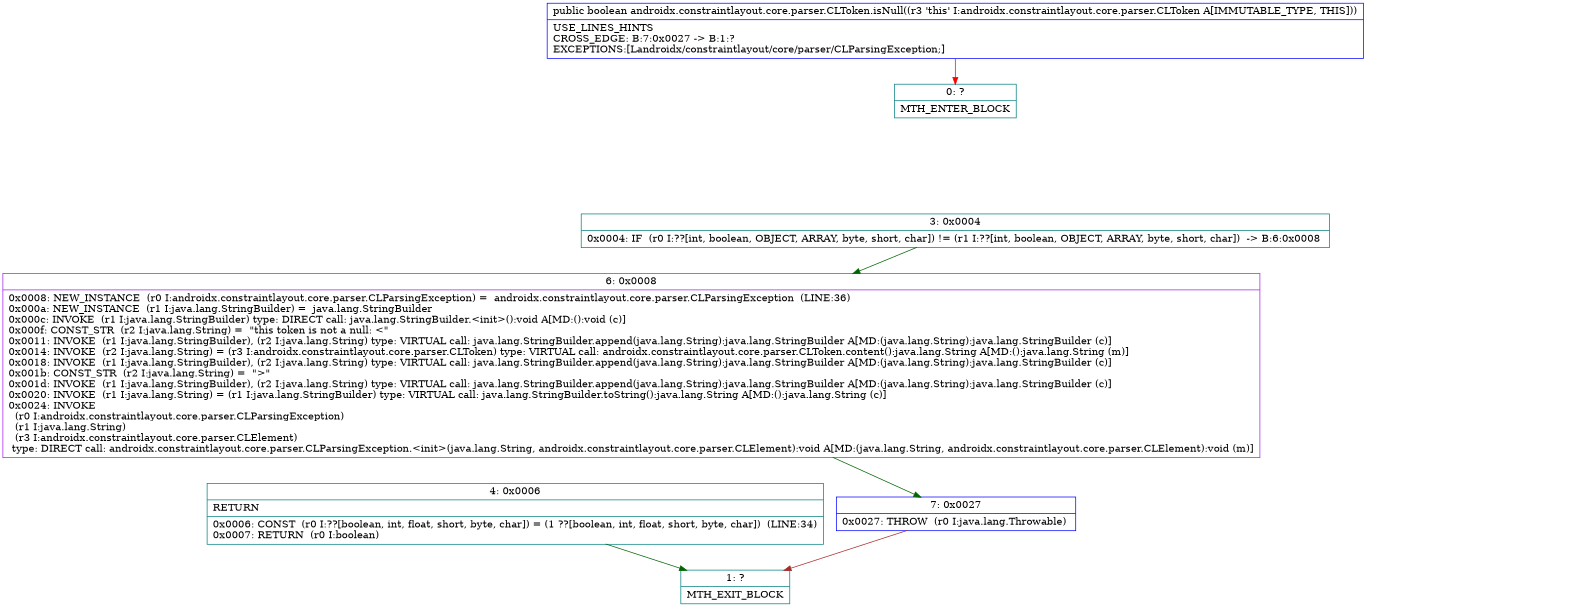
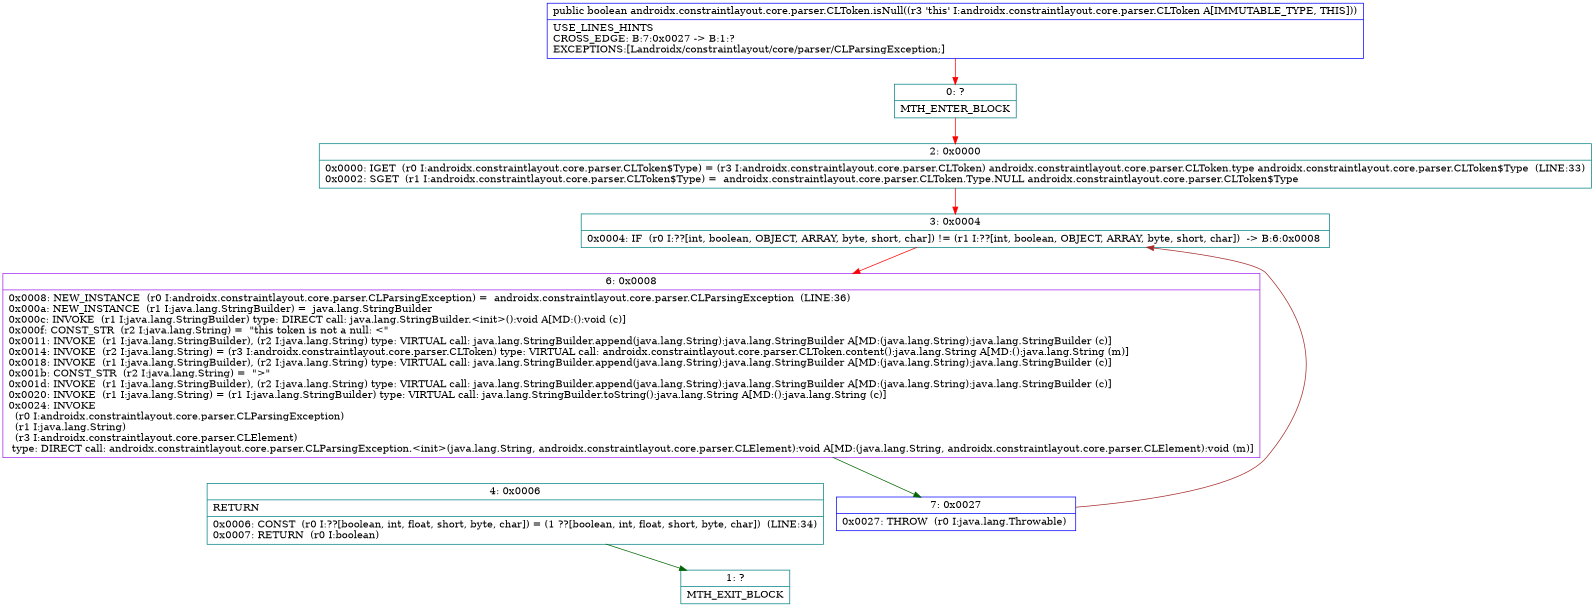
node "2: 0x0000": added
edge "3: 0x0004" -> "6: 0x0008": color darkgreen -> red
edge "7: 0x0027" -> "1: ?": now "7: 0x0027" -> "3: 0x0004"
